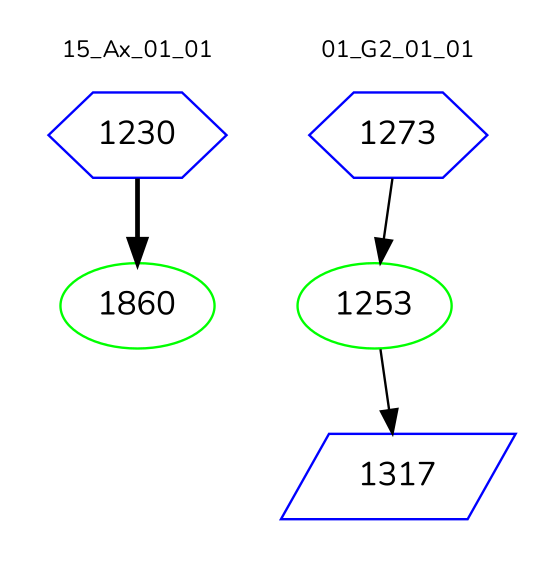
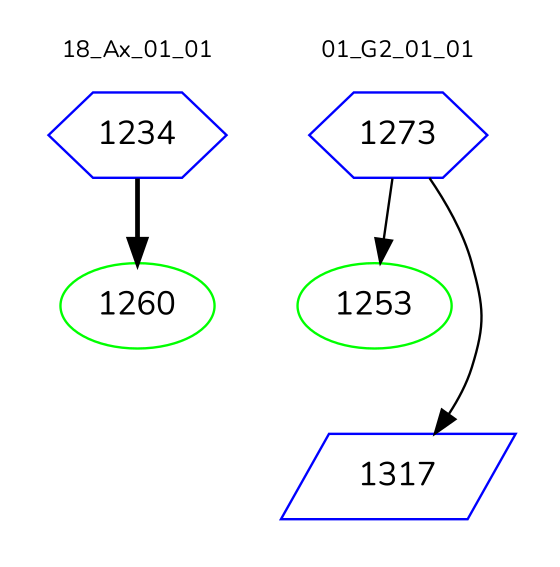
cluster "15_Ax_01_01": label "15_Ax_01_01" -> "18_Ax_01_01"
node "1230": label "1230" -> "1234"
node "1860": label "1860" -> "1260"
edge "1253" -> "1317": now "1273" -> "1317"
